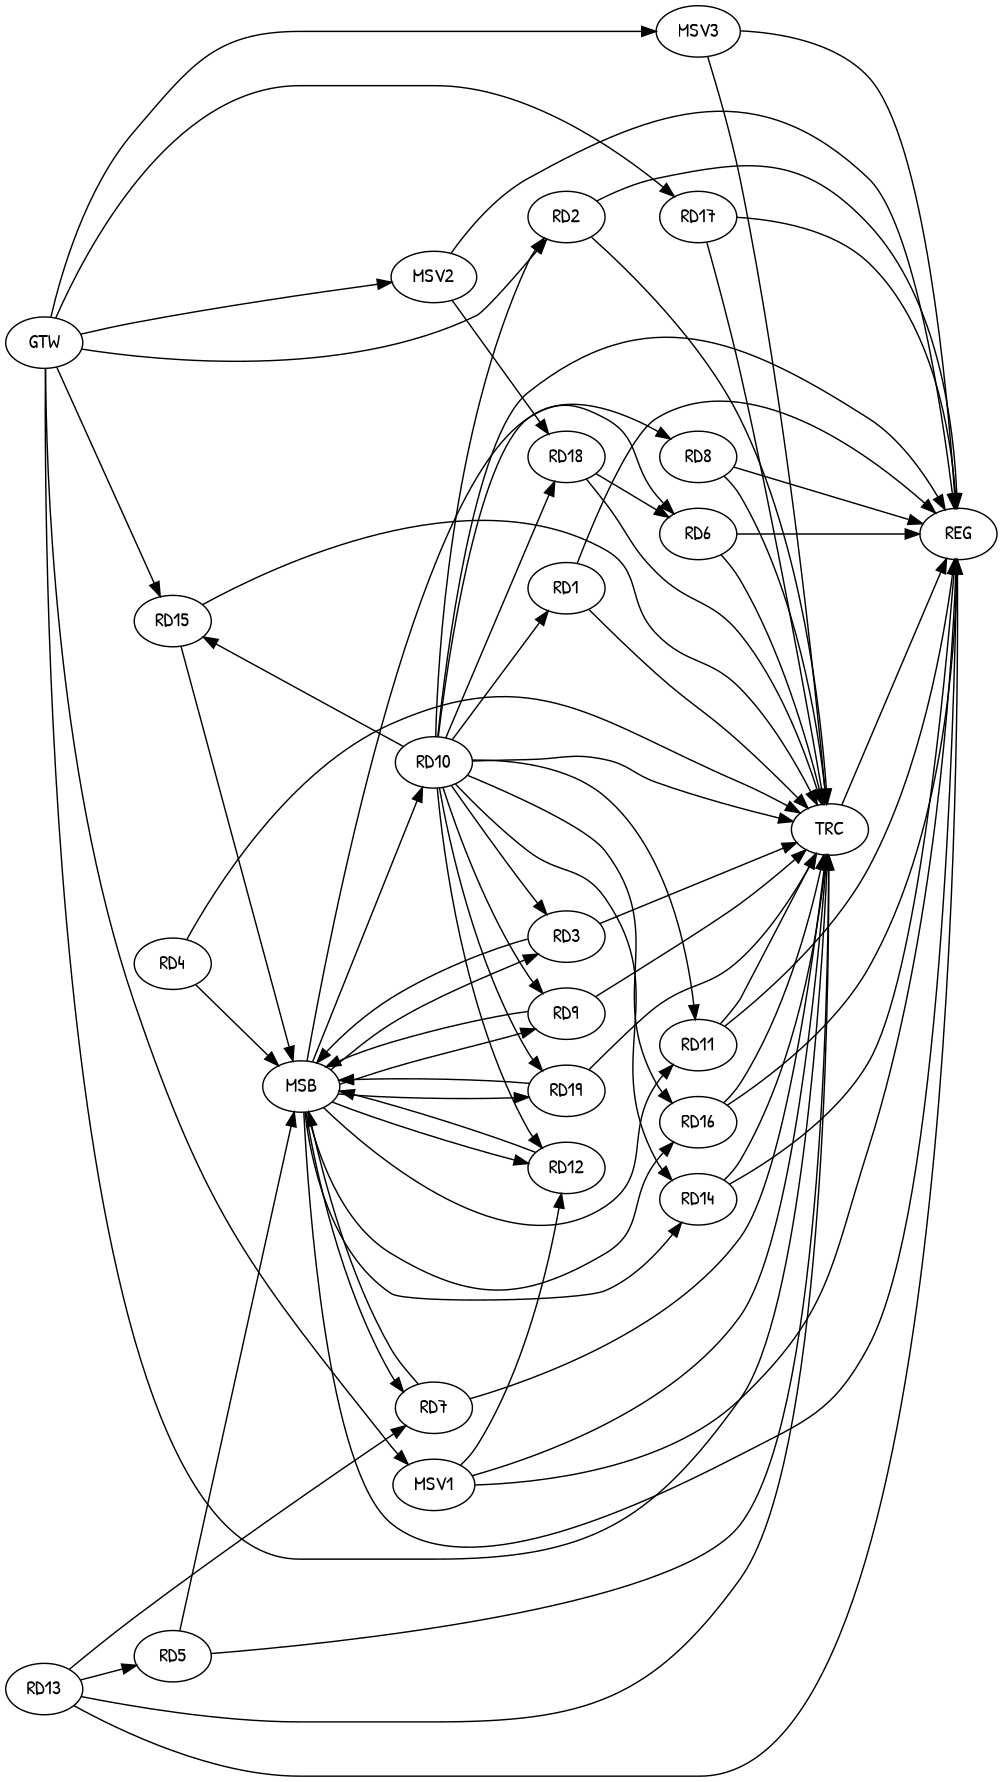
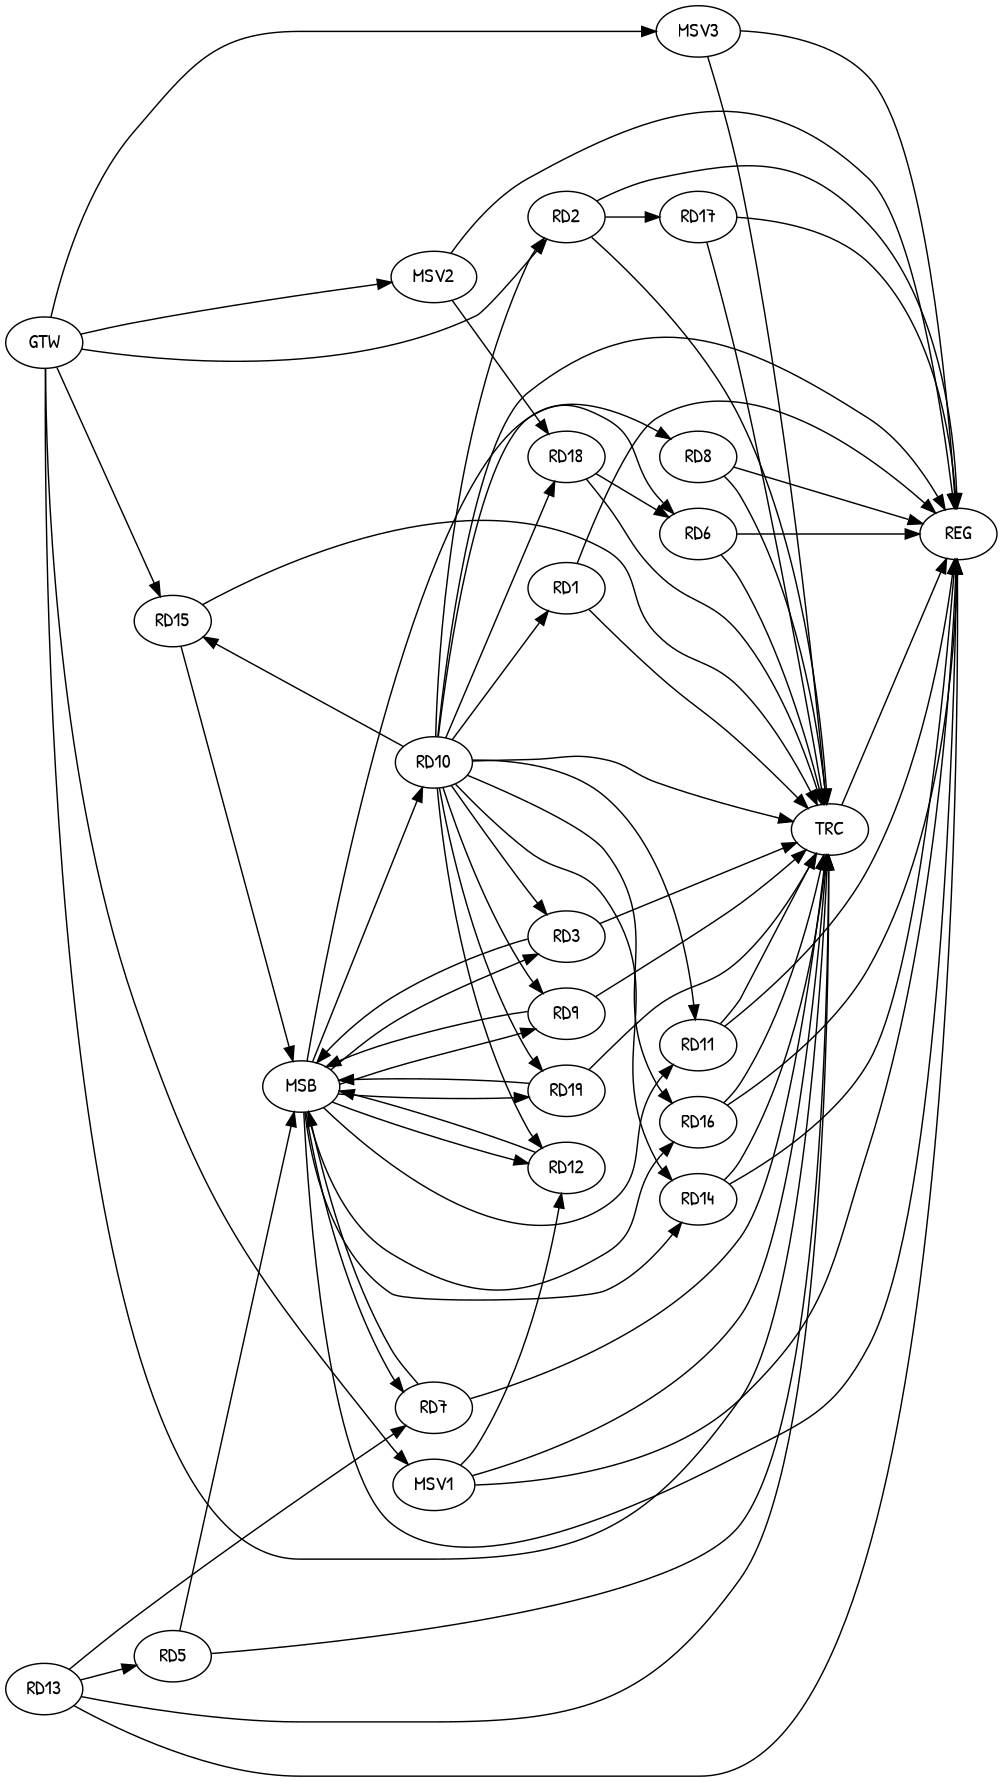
edge "GTW" -> "RD17": now "RD2" -> "RD17"
node "RD4": removed
